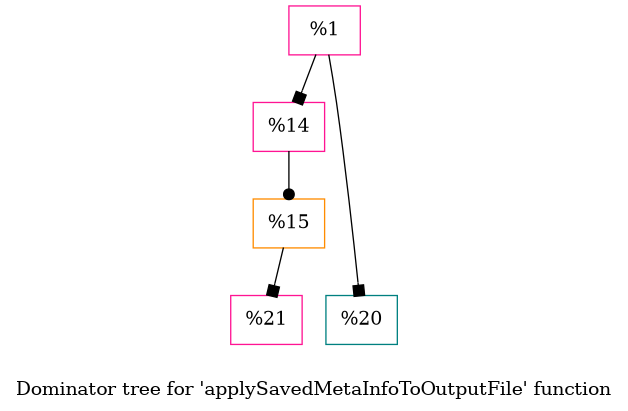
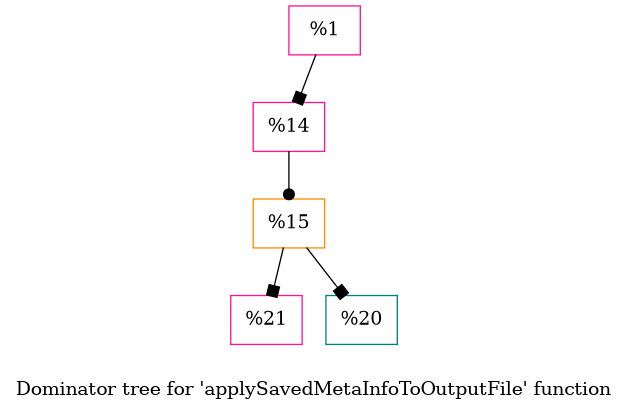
edge "%1" -> "%20": now "%15" -> "%20"
